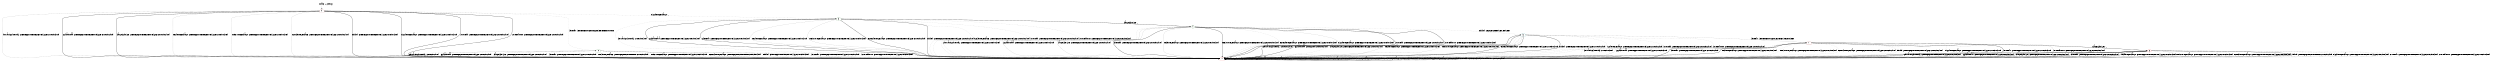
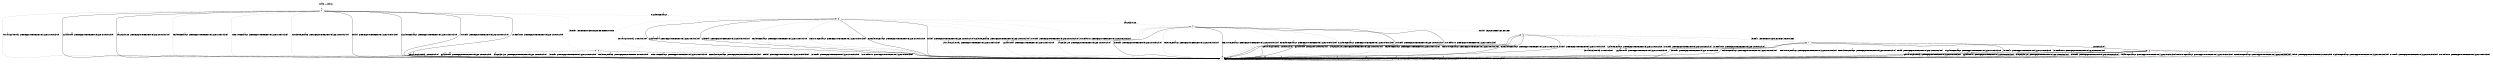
edge "3" -> "4": style bold -> dotted
edge "7" -> "6": label "ChangeCipherSpec / -" -> "ConnectionClosed / -"
